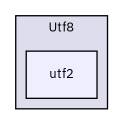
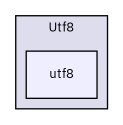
node "utf2": label "utf2" -> "utf8"
